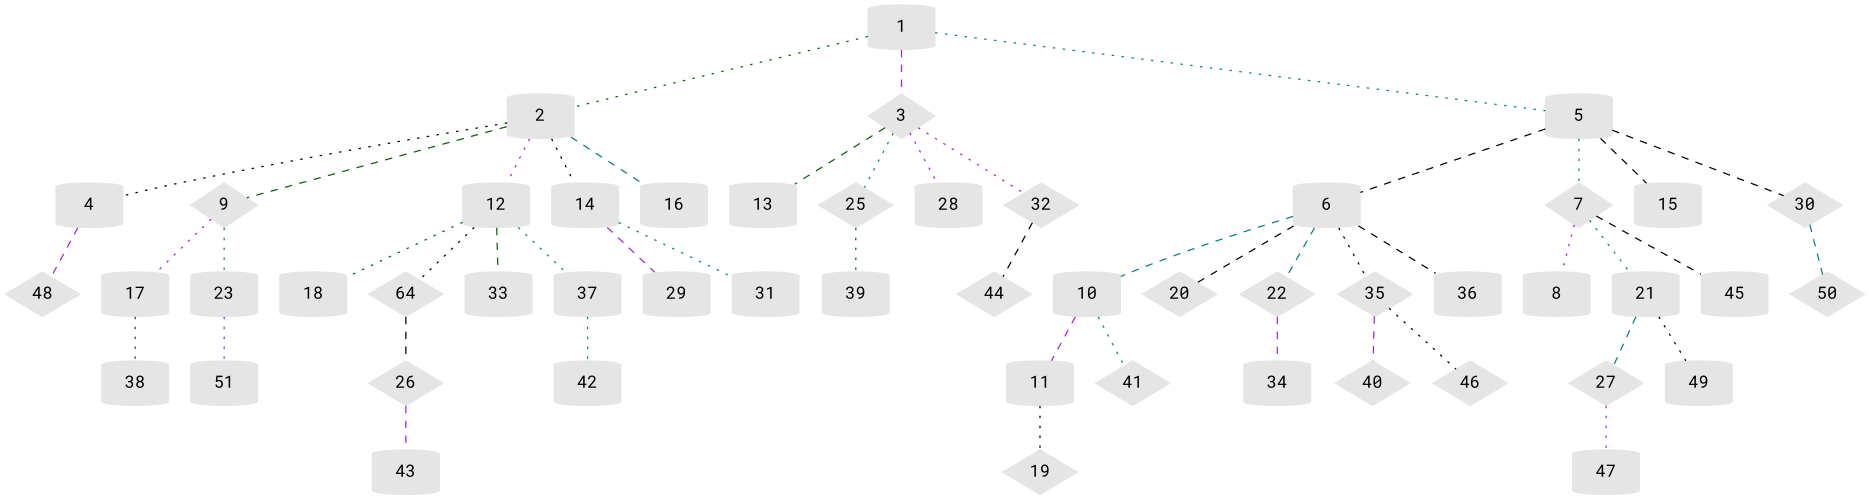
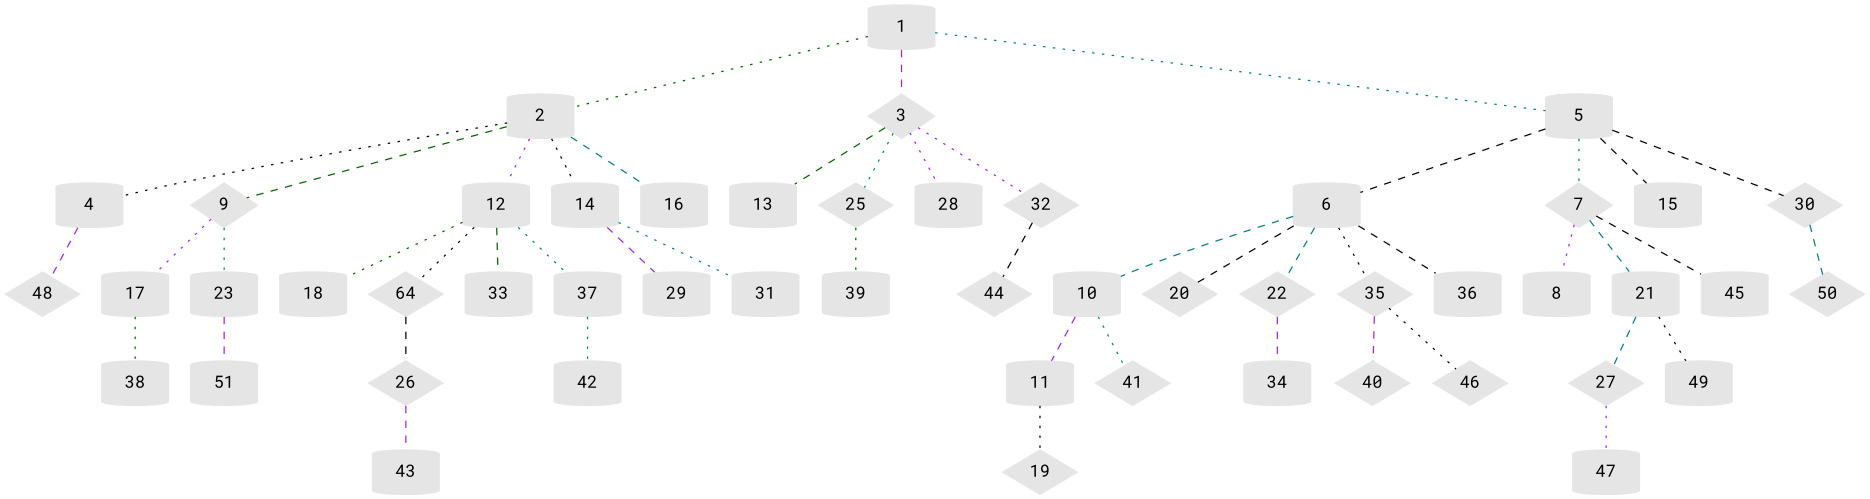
edge "7" -- "21": style dotted -> dashed
edge "23" -- "51": style dotted -> dashed
